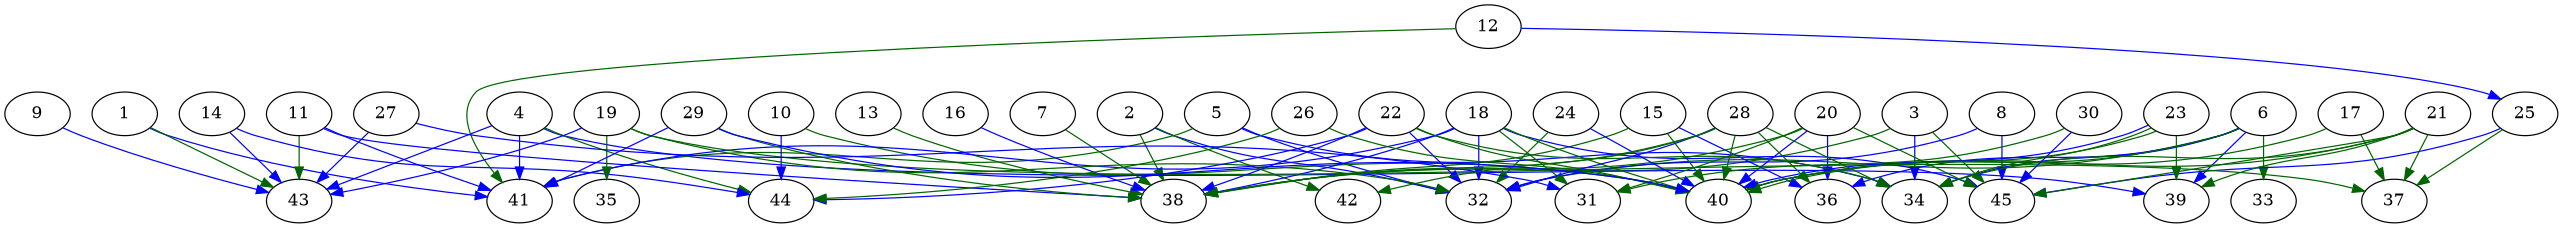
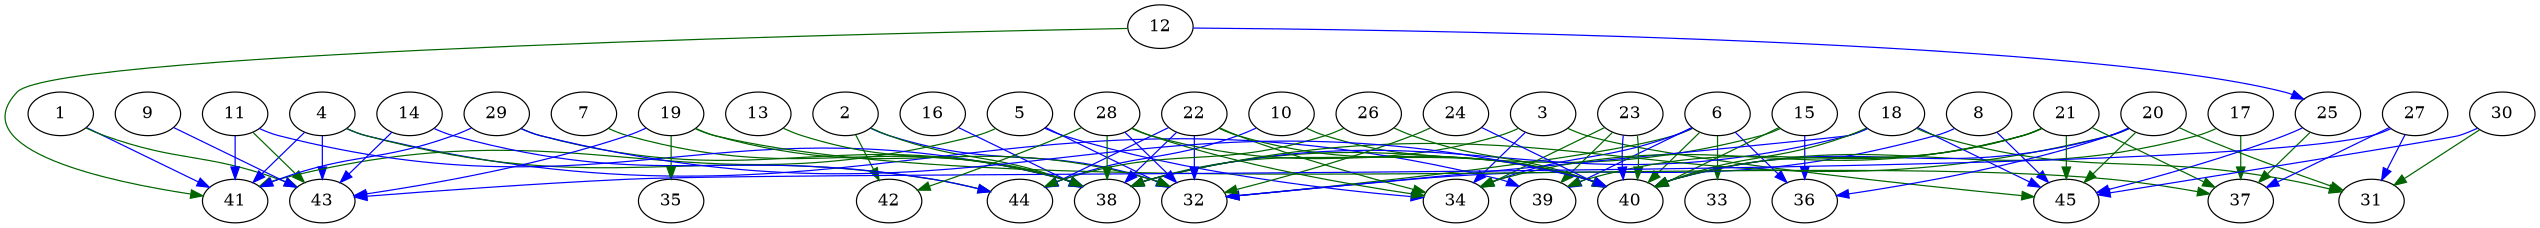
edge "27" -> "37": added
edge "28" -> "36": removed
edge "18" -> "41": removed
